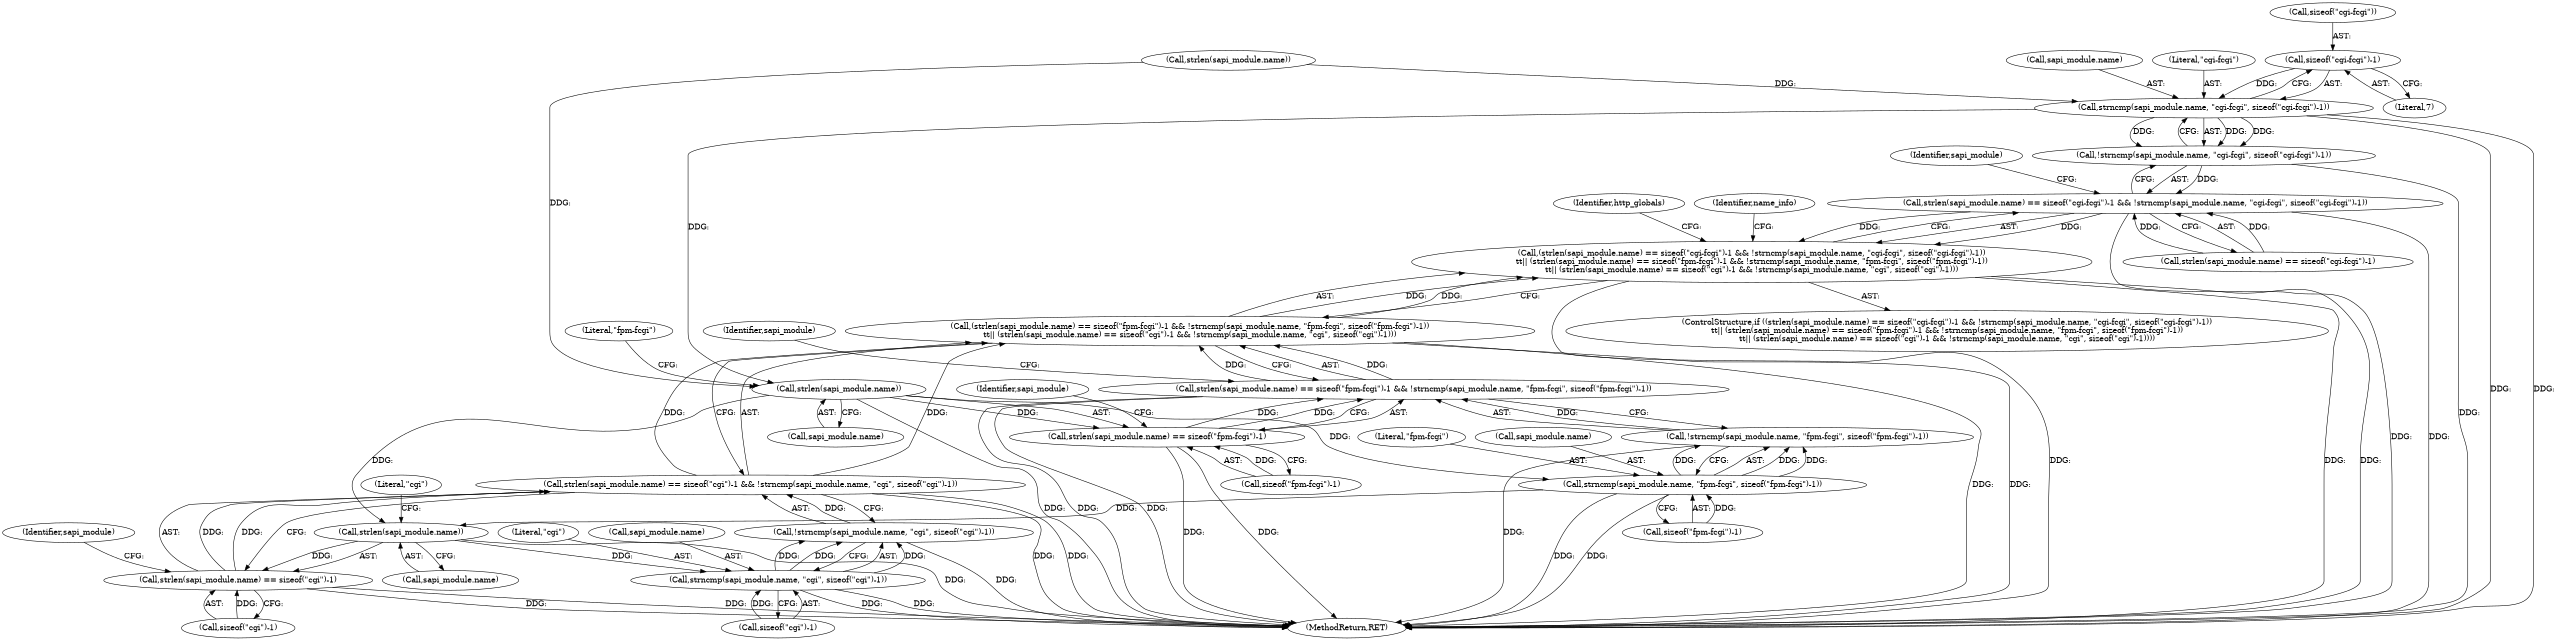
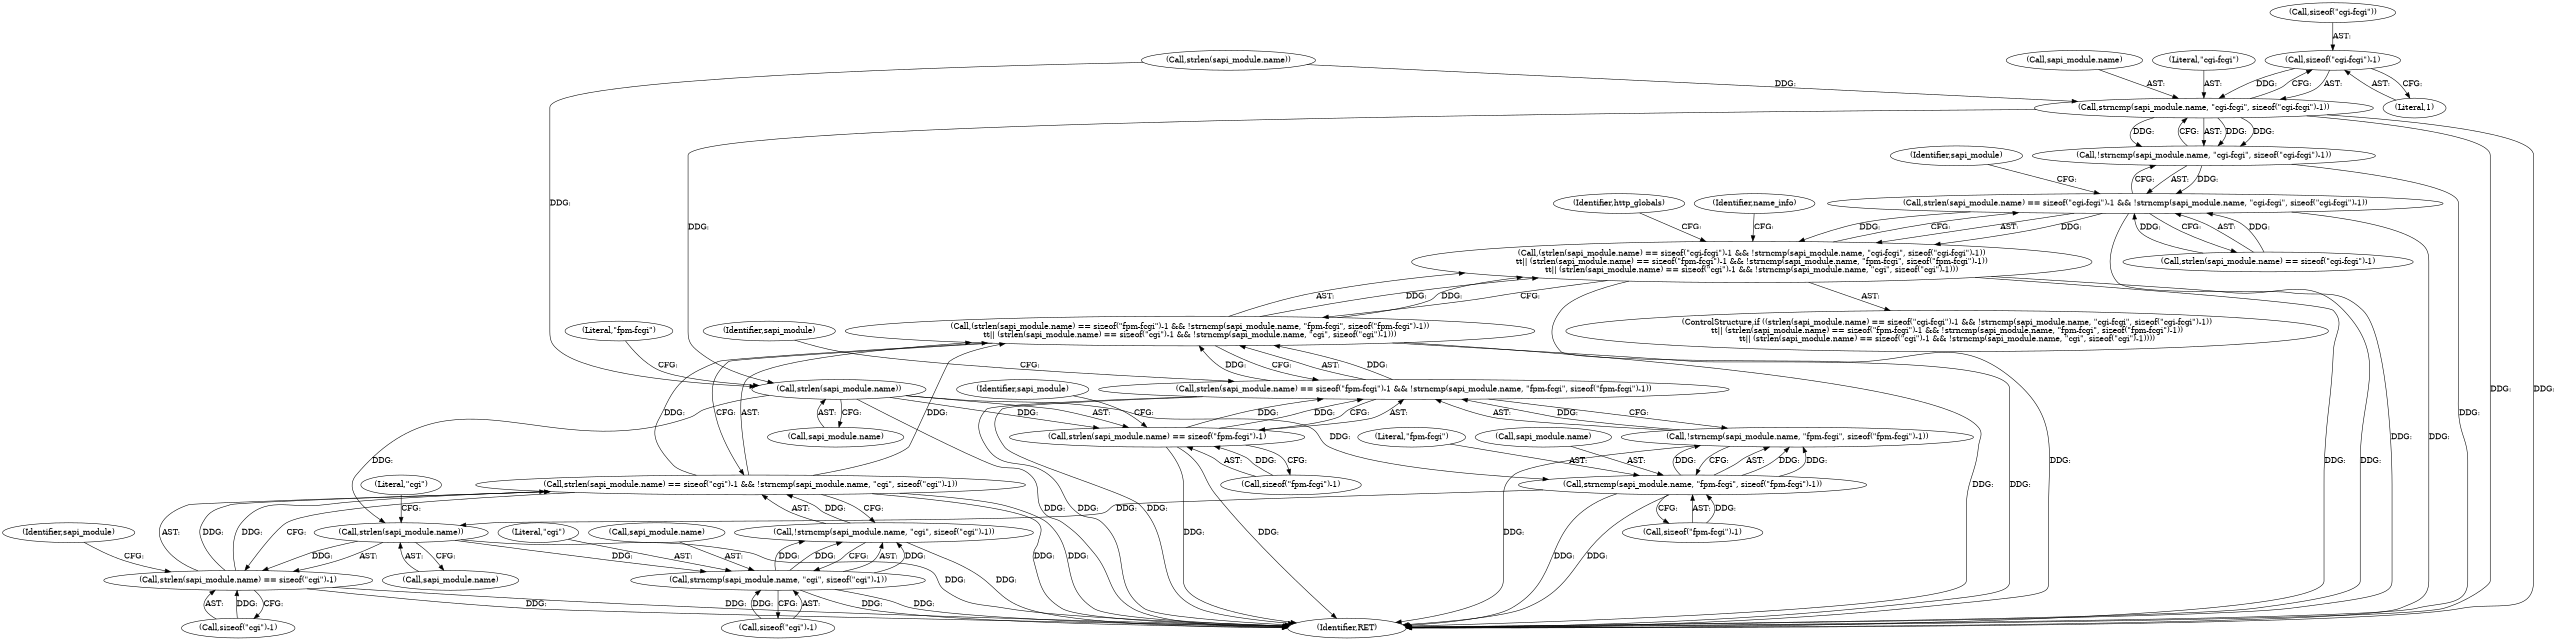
node "(Literal,7)": label "(Literal,7)" -> "(Literal,1)"
node "(MethodReturn,RET)": label "(MethodReturn,RET)" -> "(Identifier,RET)"
